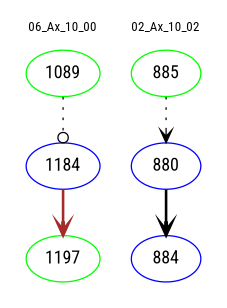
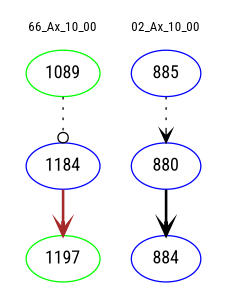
cluster "06_Ax_10_00": label "06_Ax_10_00" -> "66_Ax_10_00"
cluster "02_Ax_10_02": label "02_Ax_10_02" -> "02_Ax_10_00"
node "885": color green -> blue
